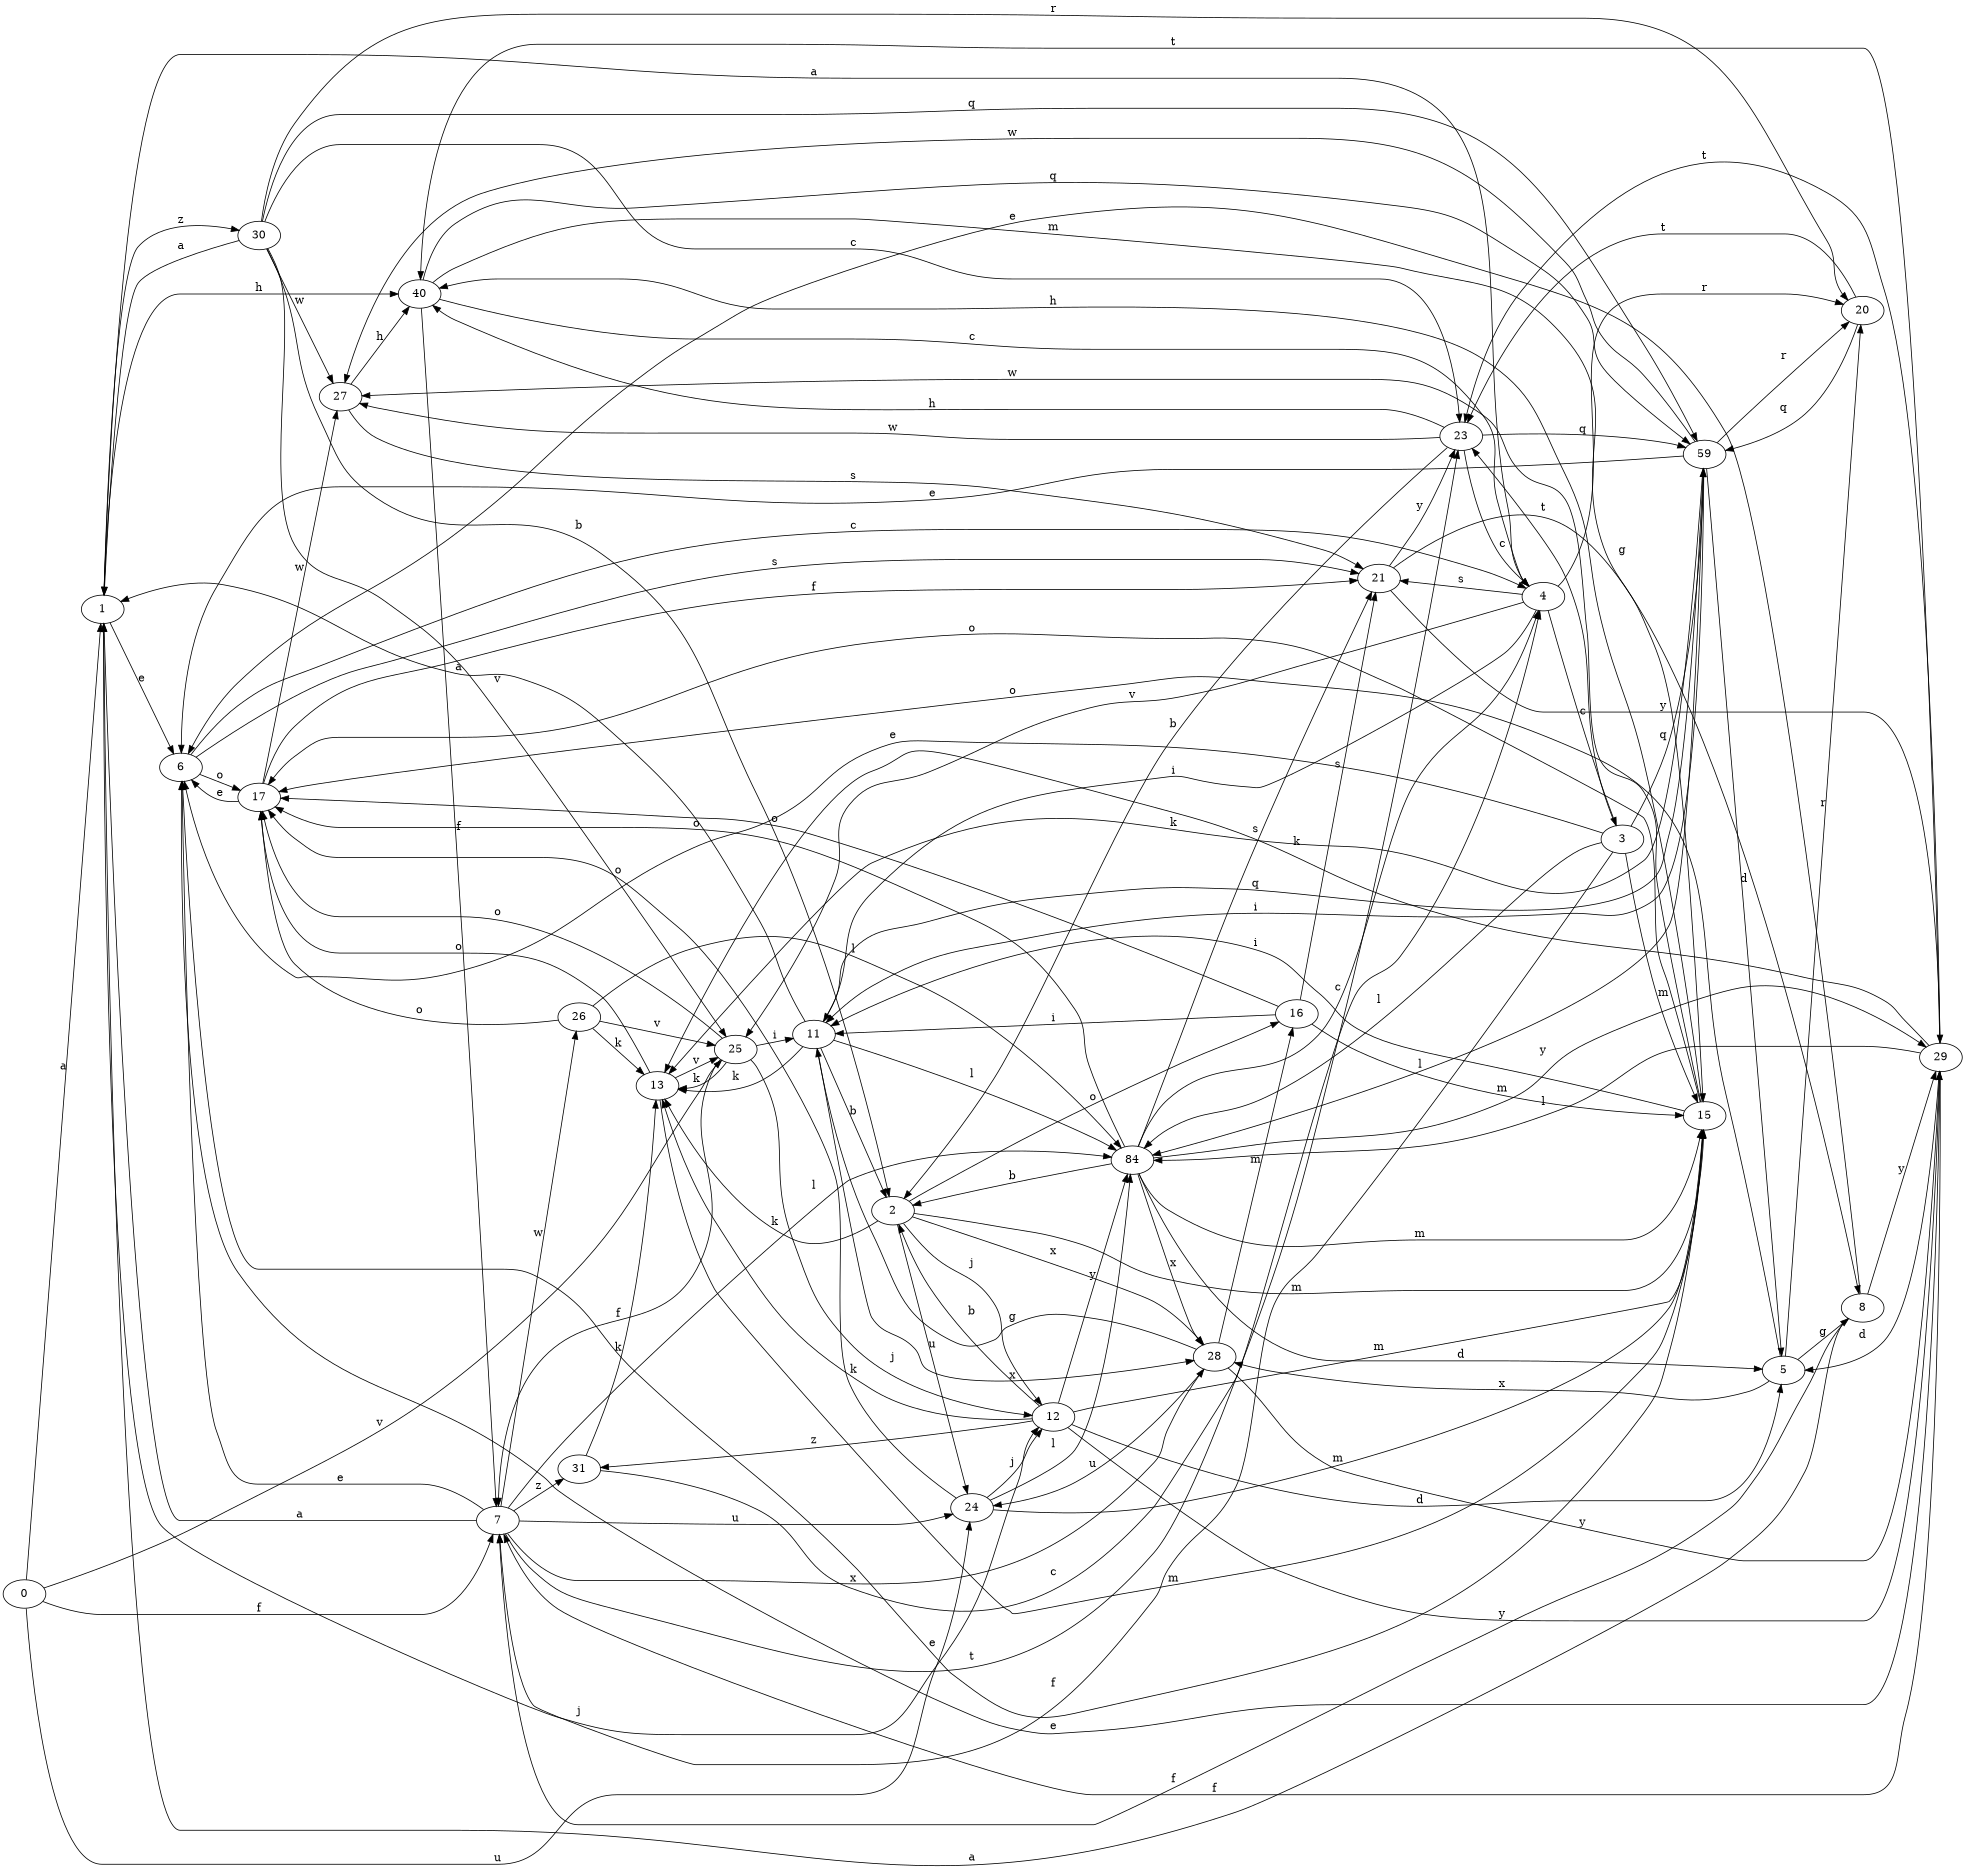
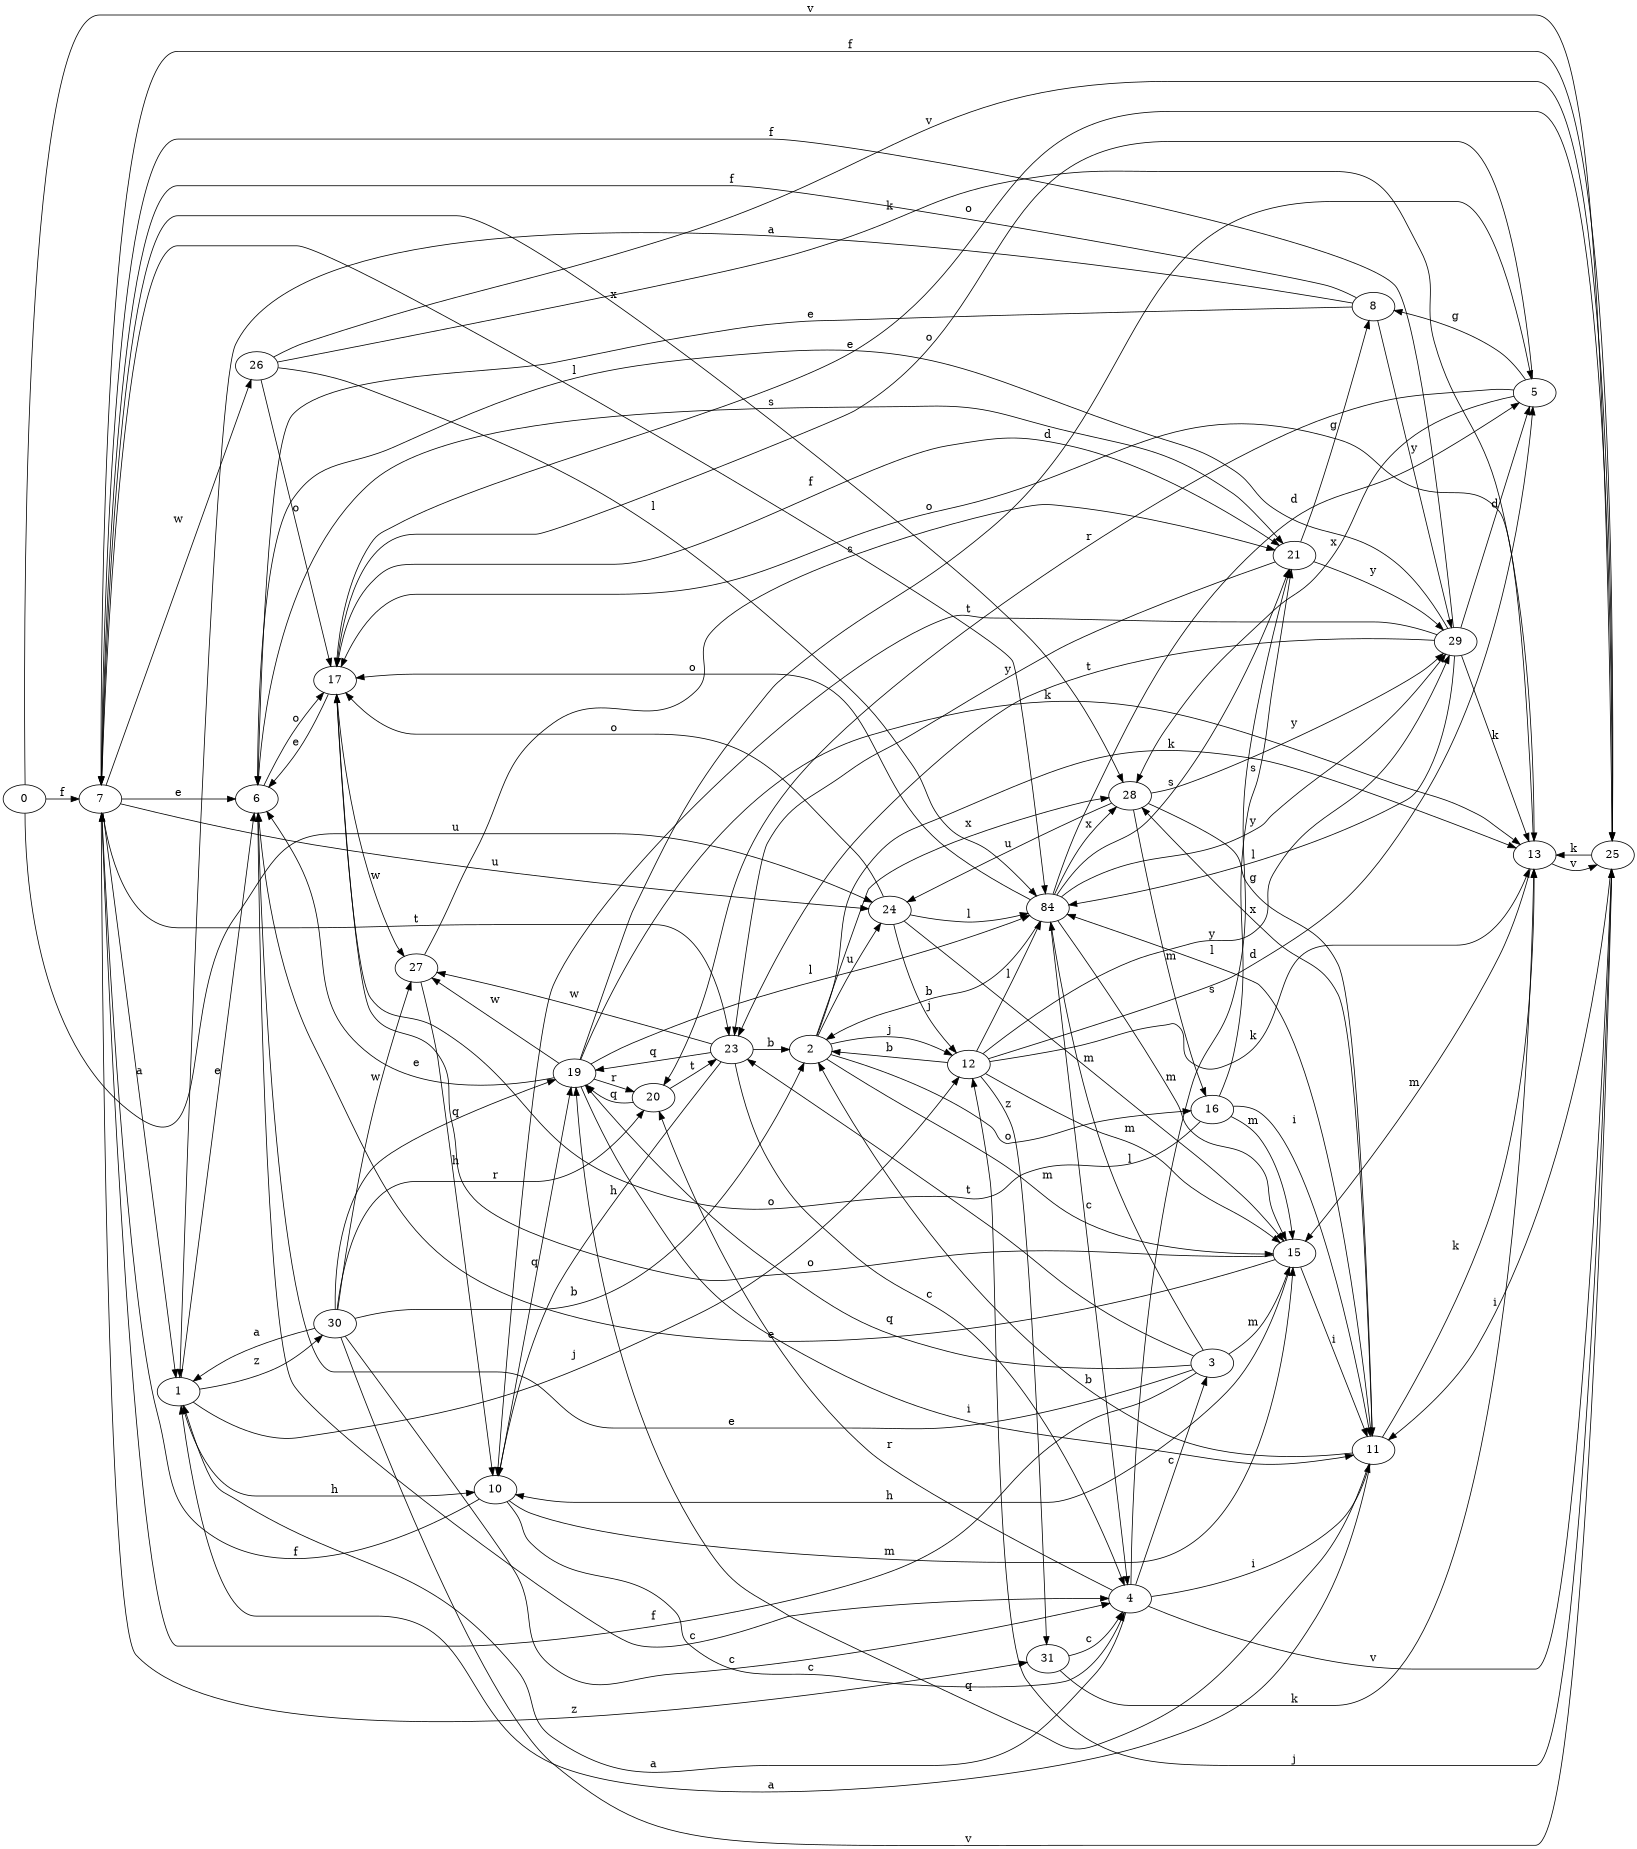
edge "30" -> "23": now "30" -> "4"
node "40": label "40" -> "10"
edge "15" -> "27": removed, label "w"
node "59": label "59" -> "19"
edge "0" -> "1": removed, label "a"
edge "12" -> "84": label "y" -> "l"
